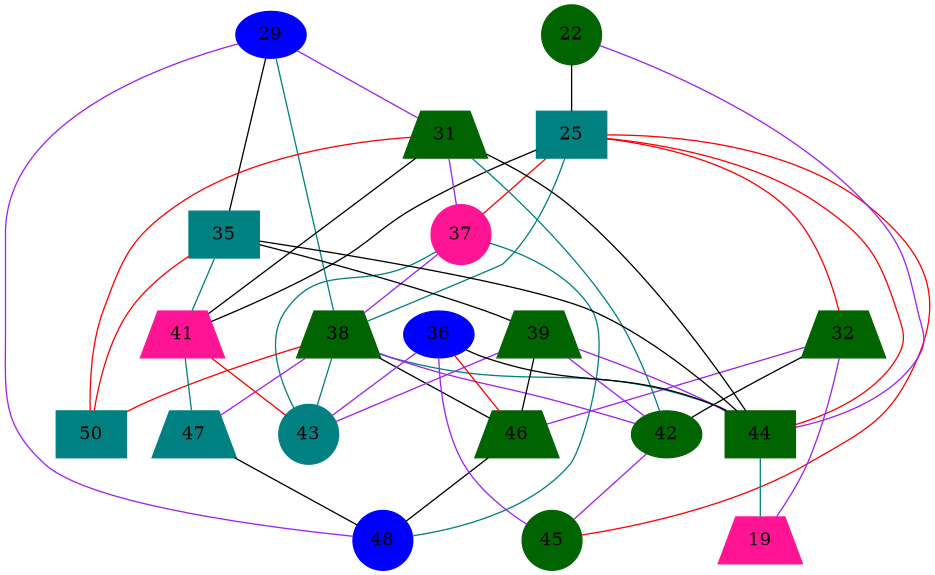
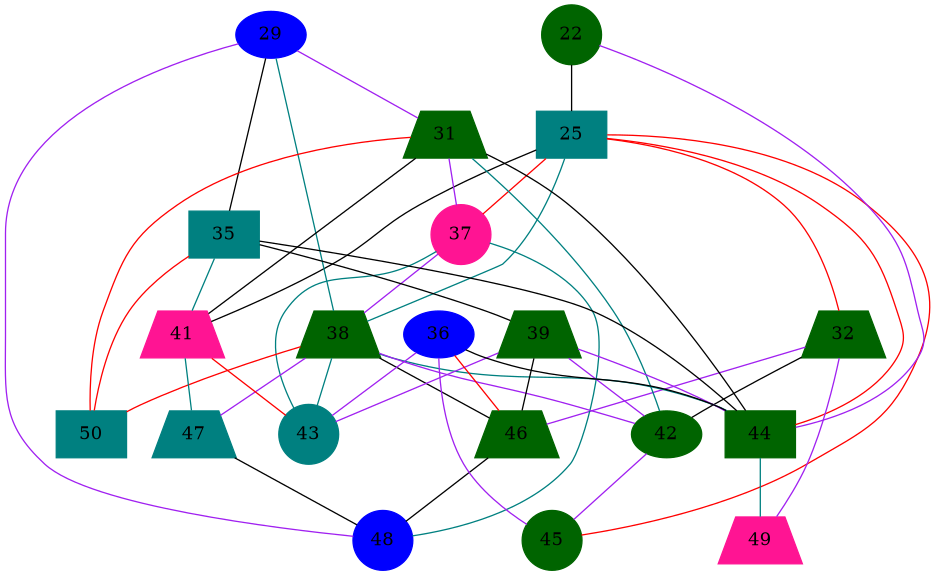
node "19": label "19" -> "49"
